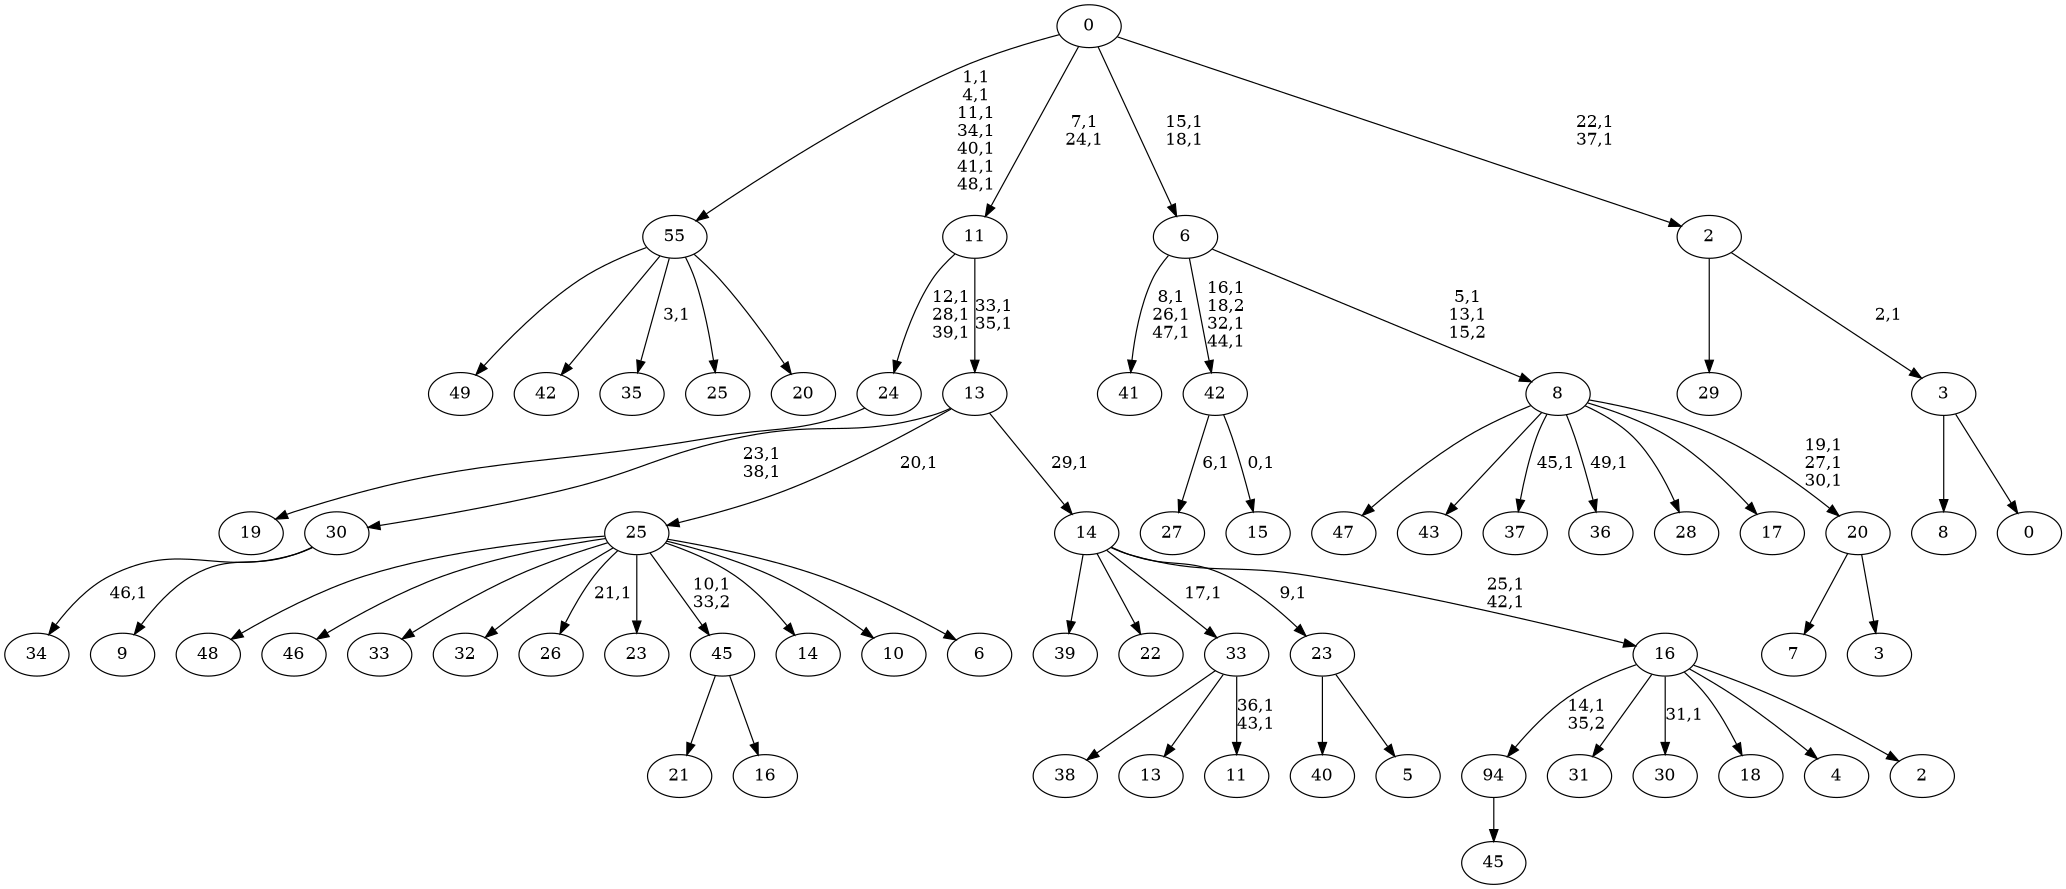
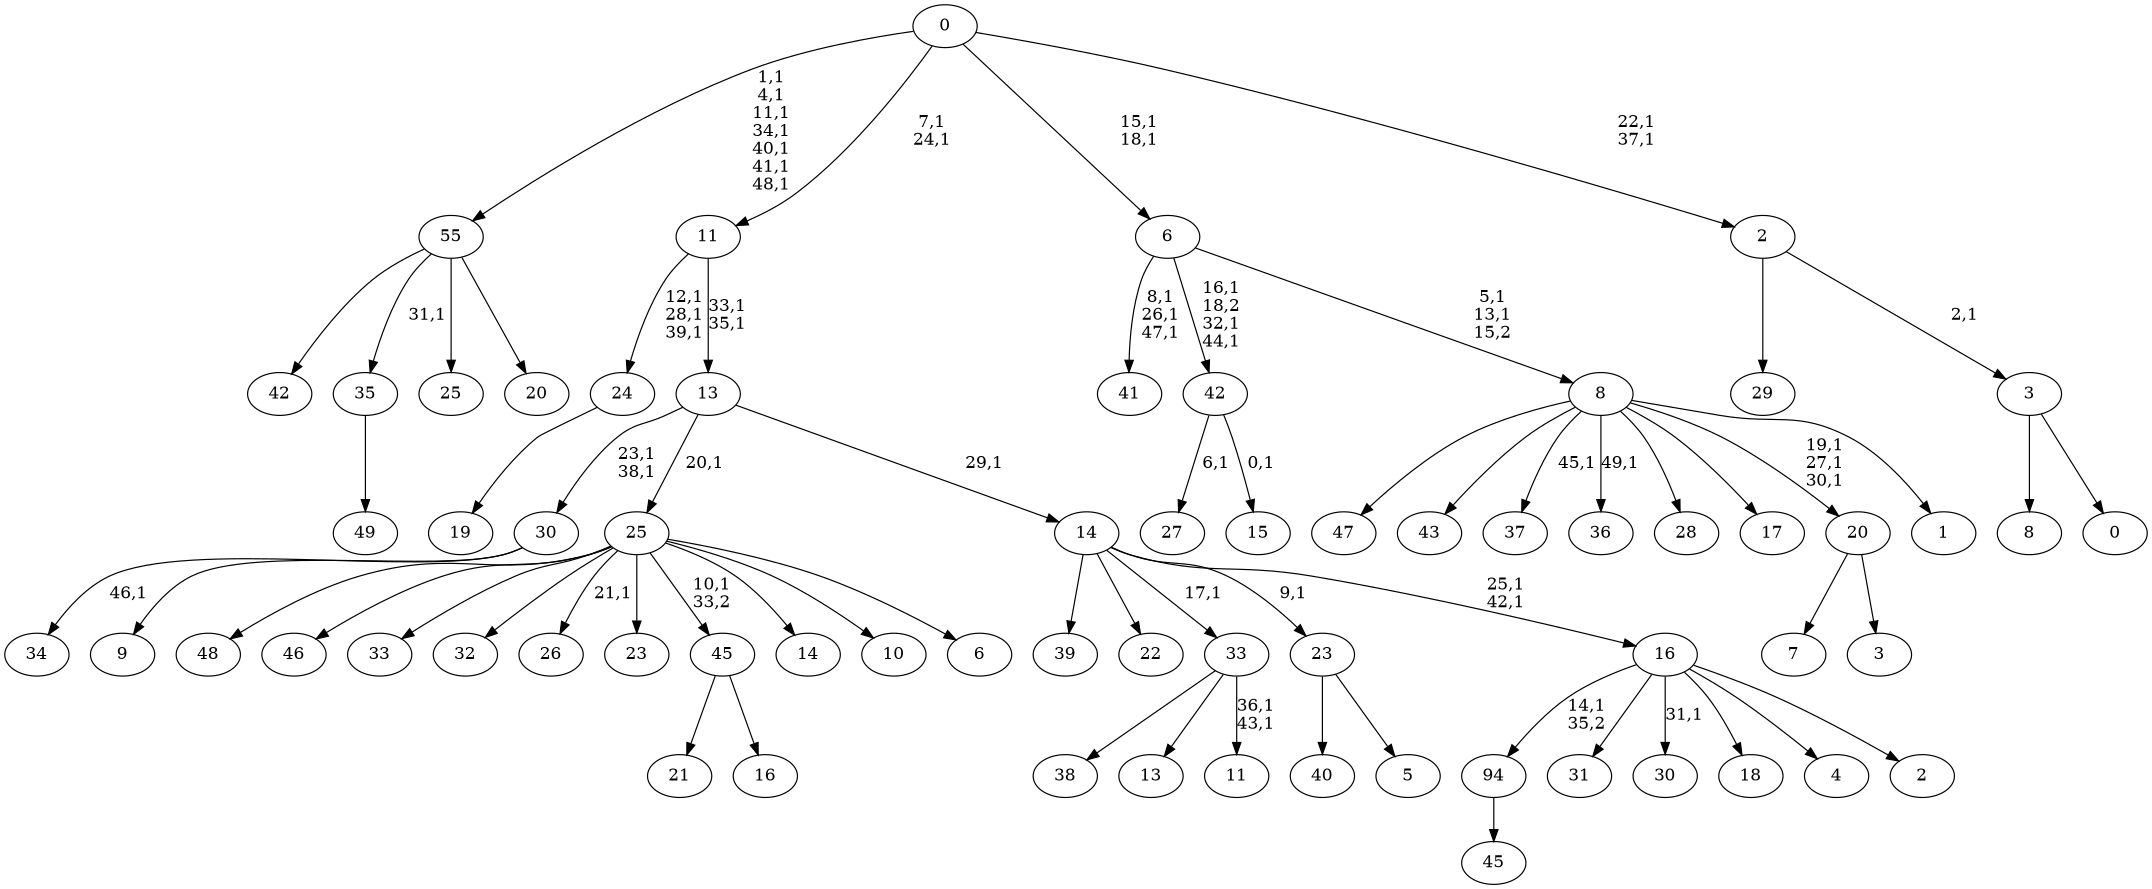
edge "55" -> "49": now "35" -> "49"
edge "55" -> "35": label "3,1" -> "31,1"
node "1": added
